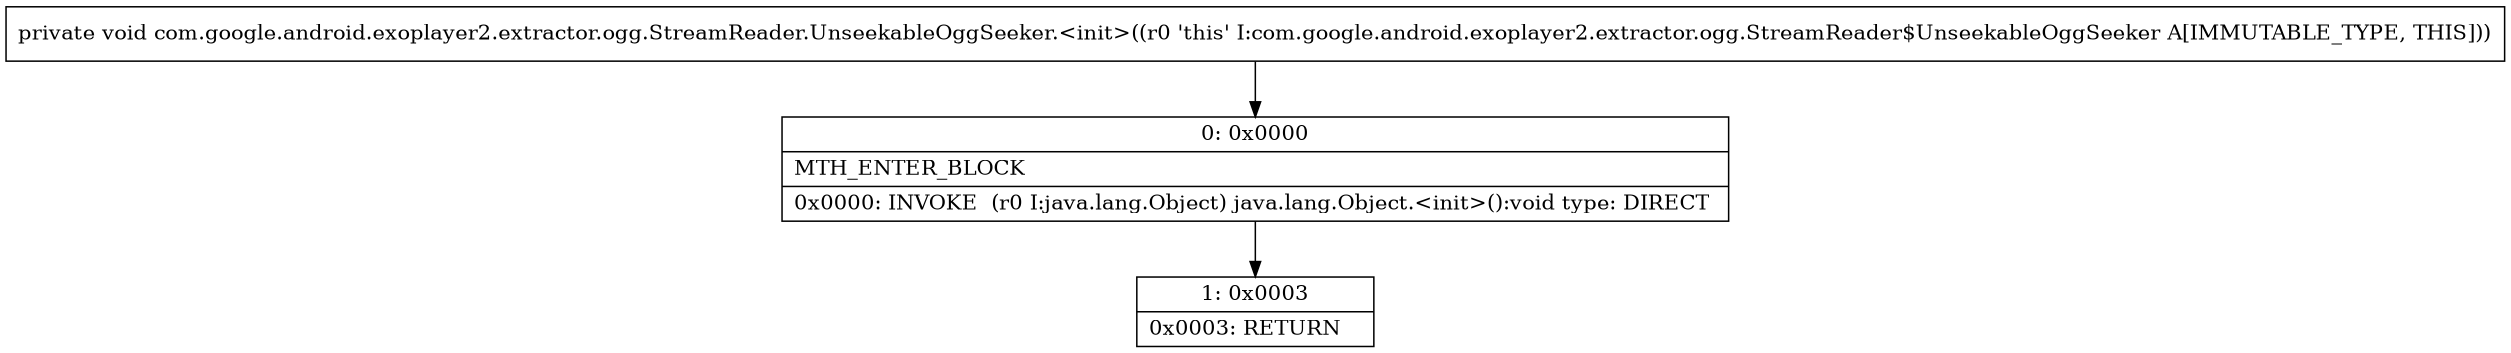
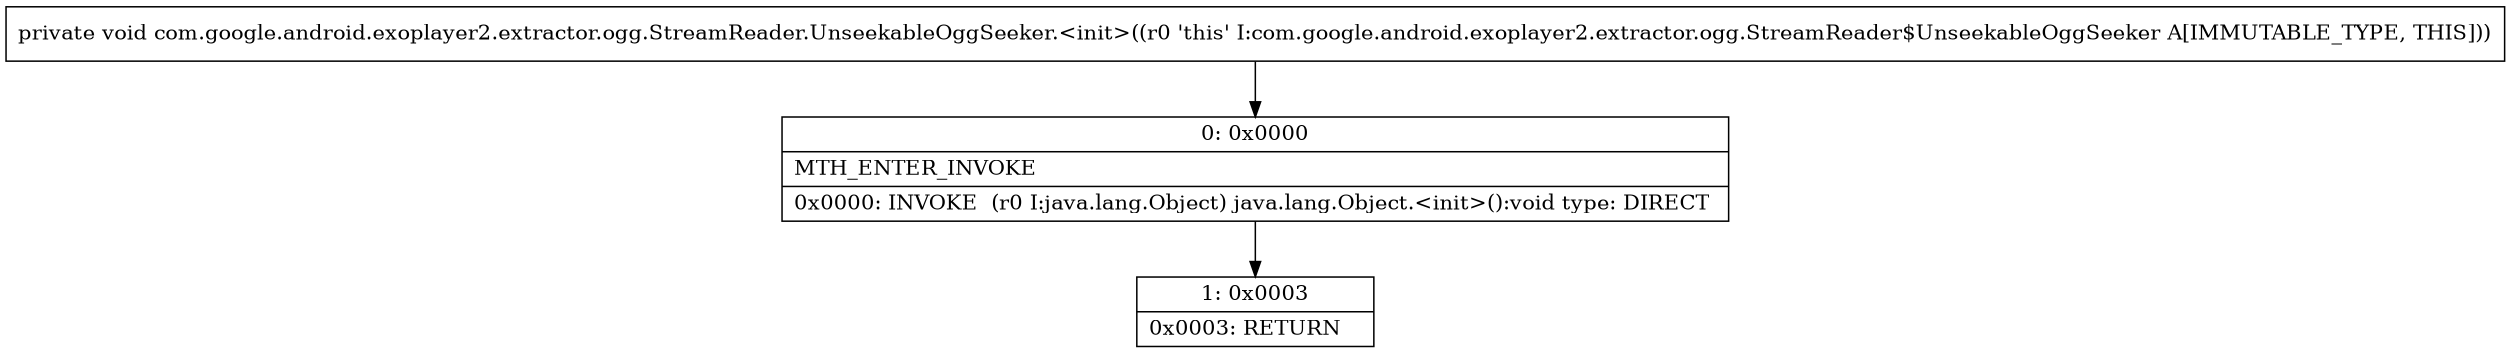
node "0: 0x0000": text "MTH_ENTER_BLOCK" -> "MTH_ENTER_INVOKE"
